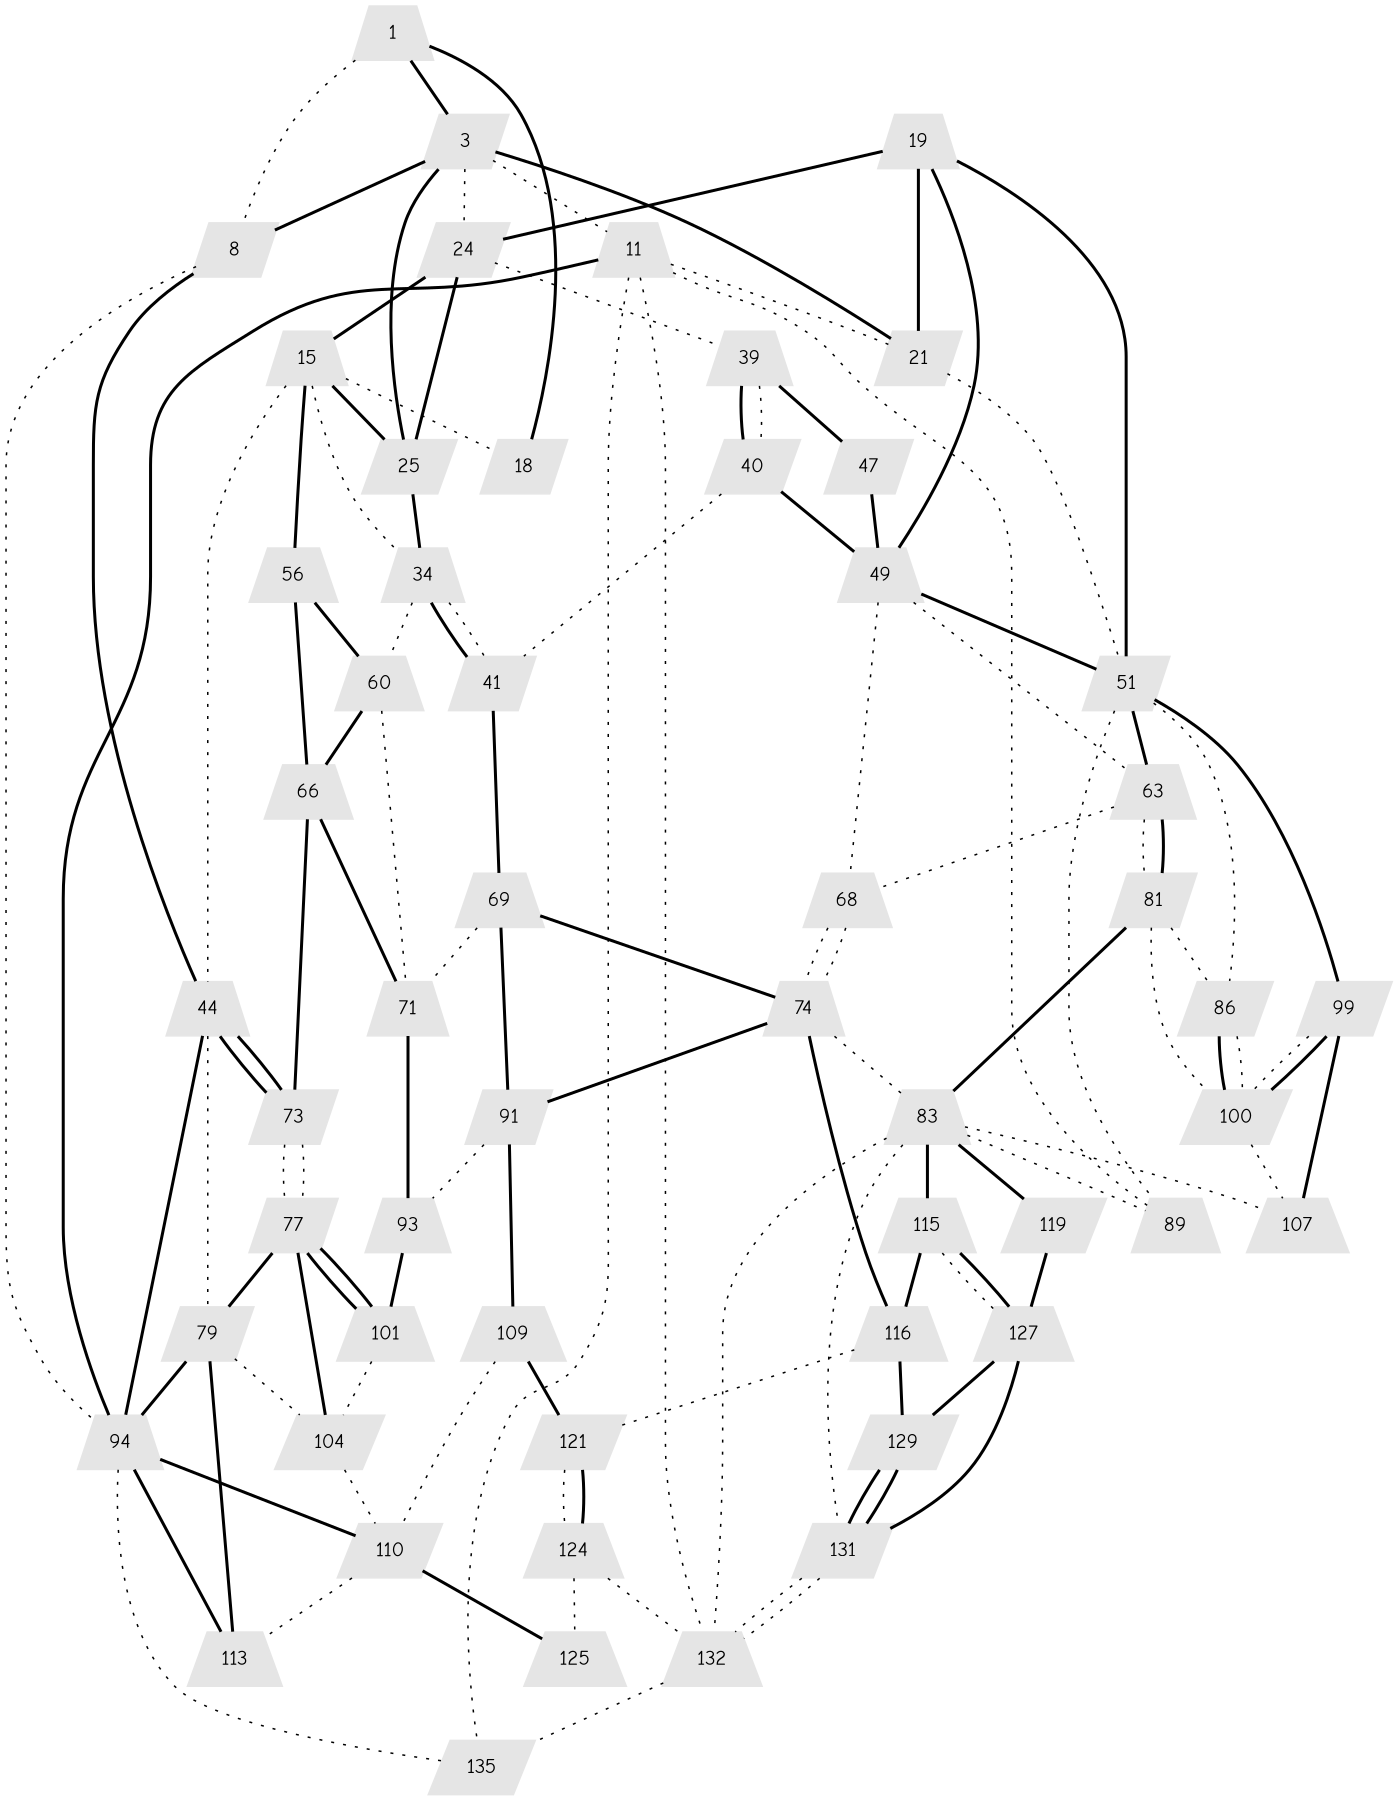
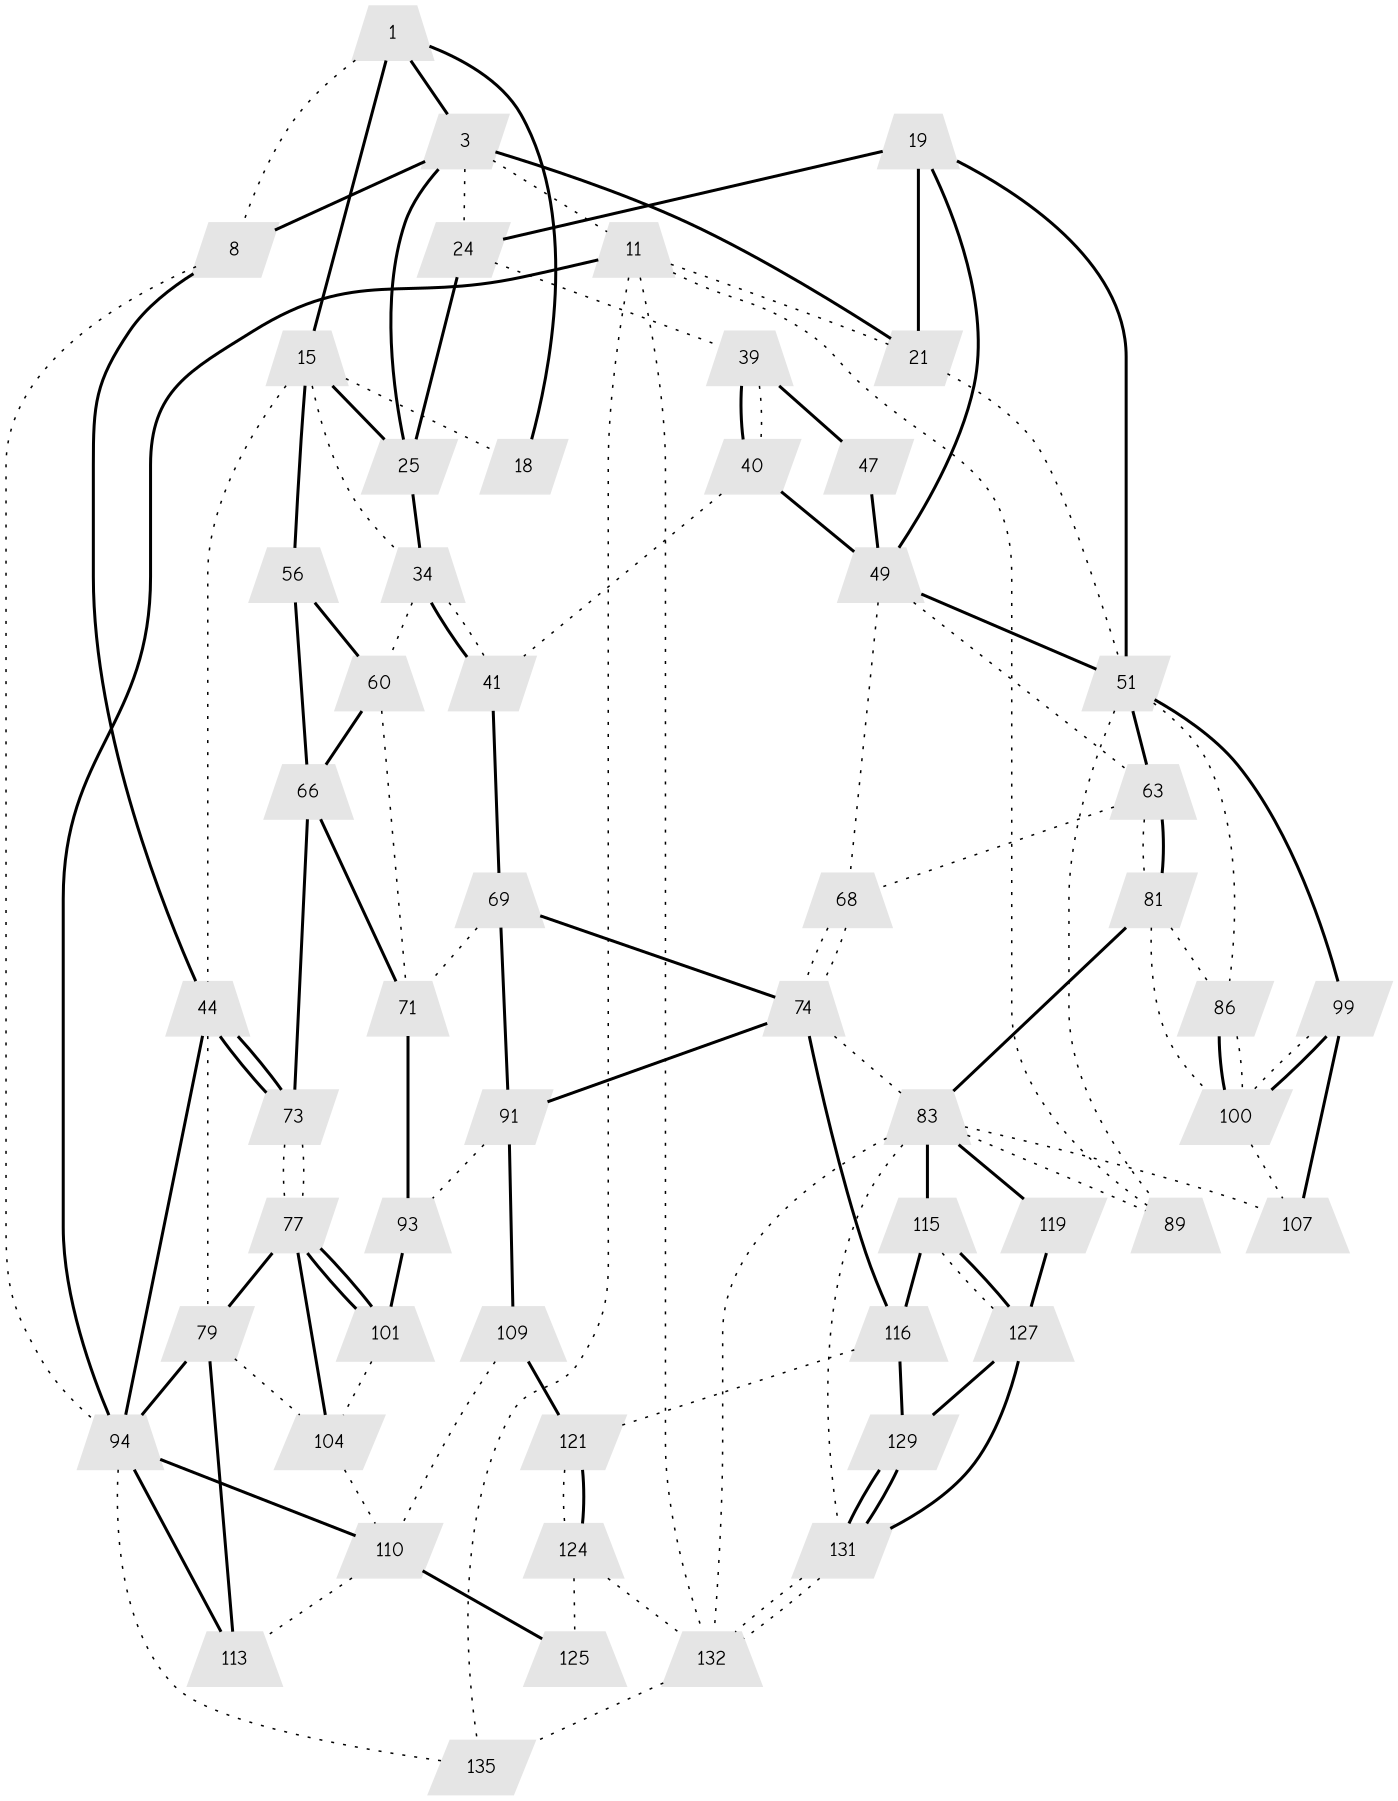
edge "24" -- "15": now "1" -- "15"
